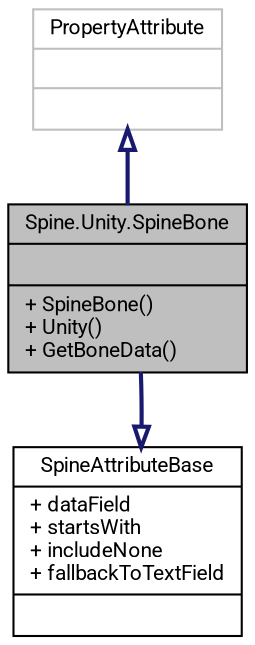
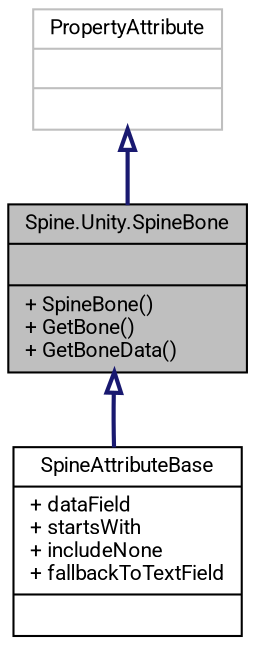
node "Spine.Unity.SpineBone": text "+ Unity()" -> "+ GetBone()"
edge "Spine.Unity.SpineBone" -> "SpineAttributeBase": reversed
